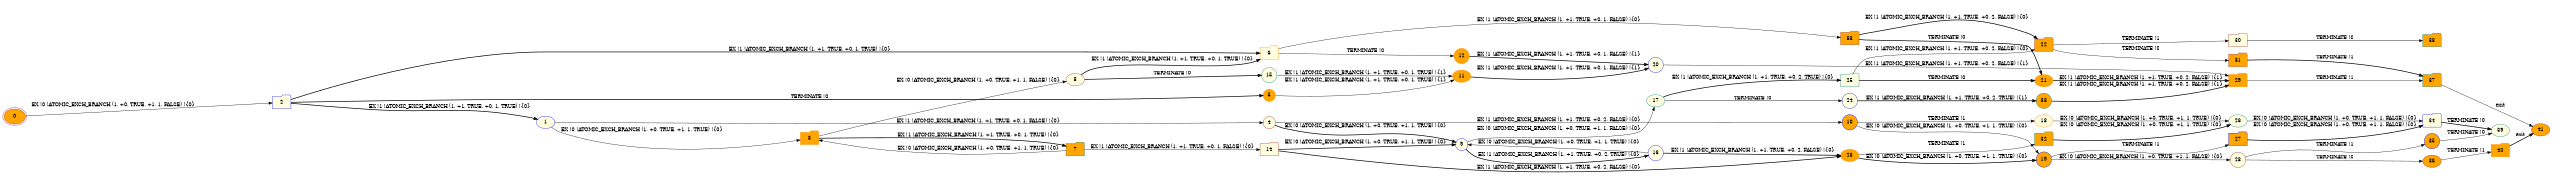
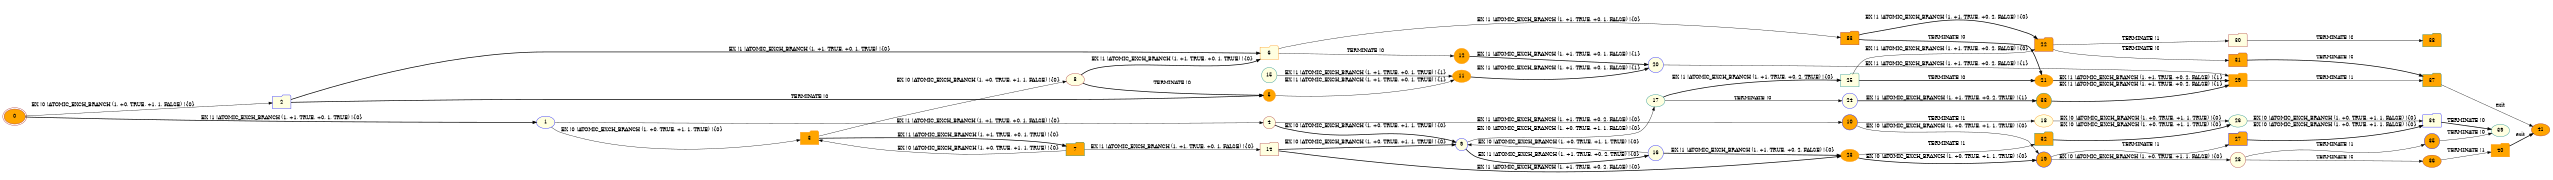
edge "31" -> "37": label "TERMINATE !1" -> "TERMINATE !0"
edge "8" -> "15": now "8" -> "5"
edge "2" -> "1": now "0" -> "1"
